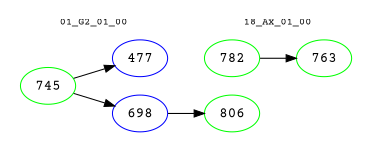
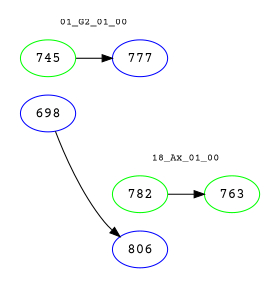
node "477": label "477" -> "777"
edge "745" -> "698": removed
node "806": color green -> blue
